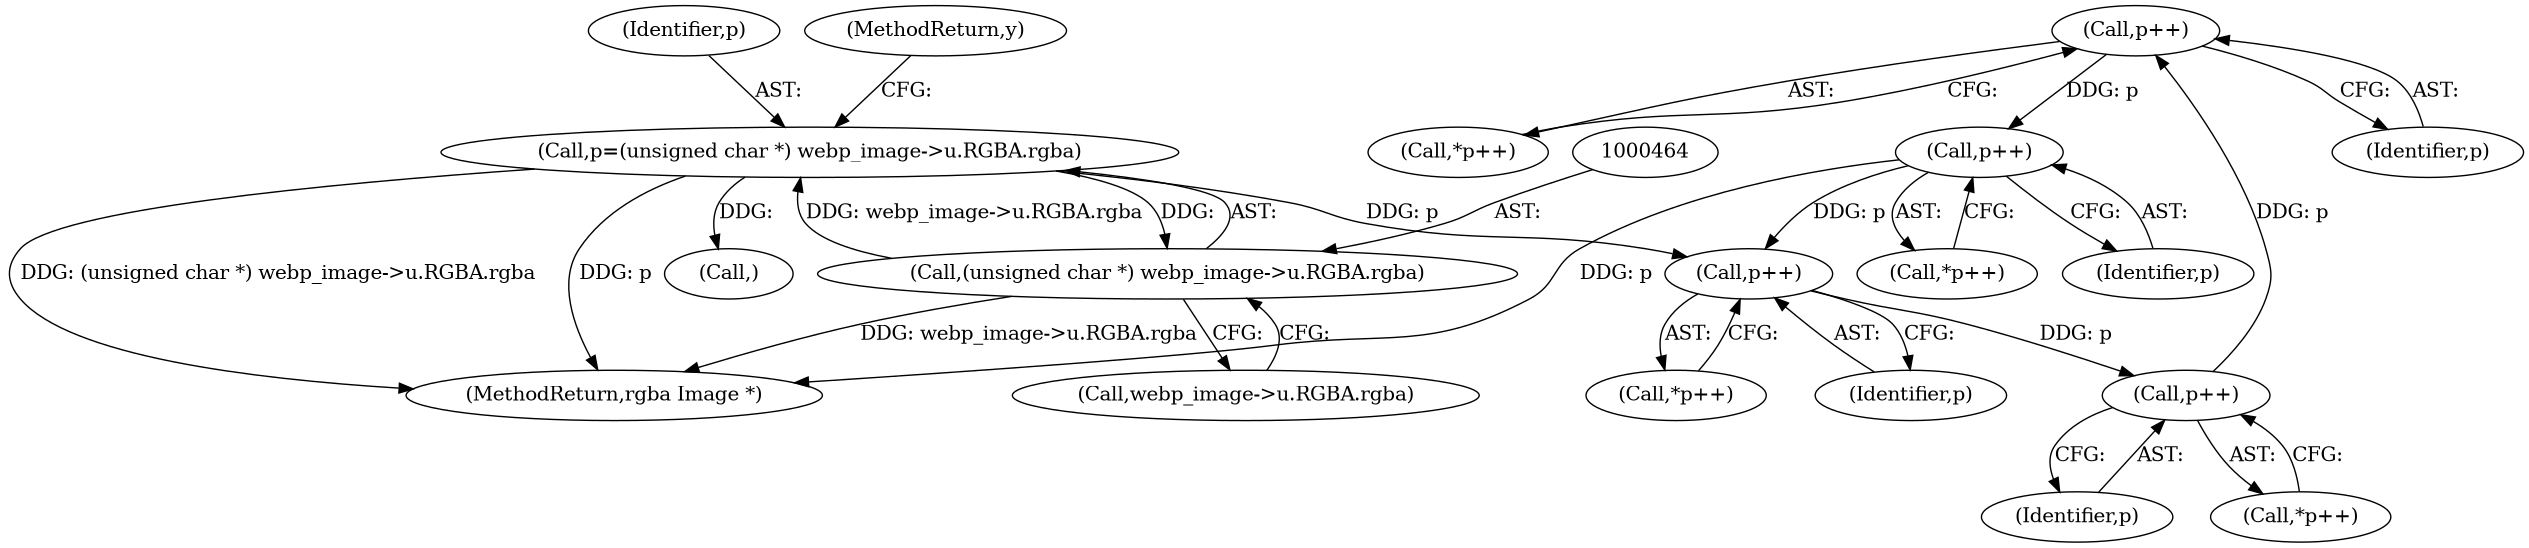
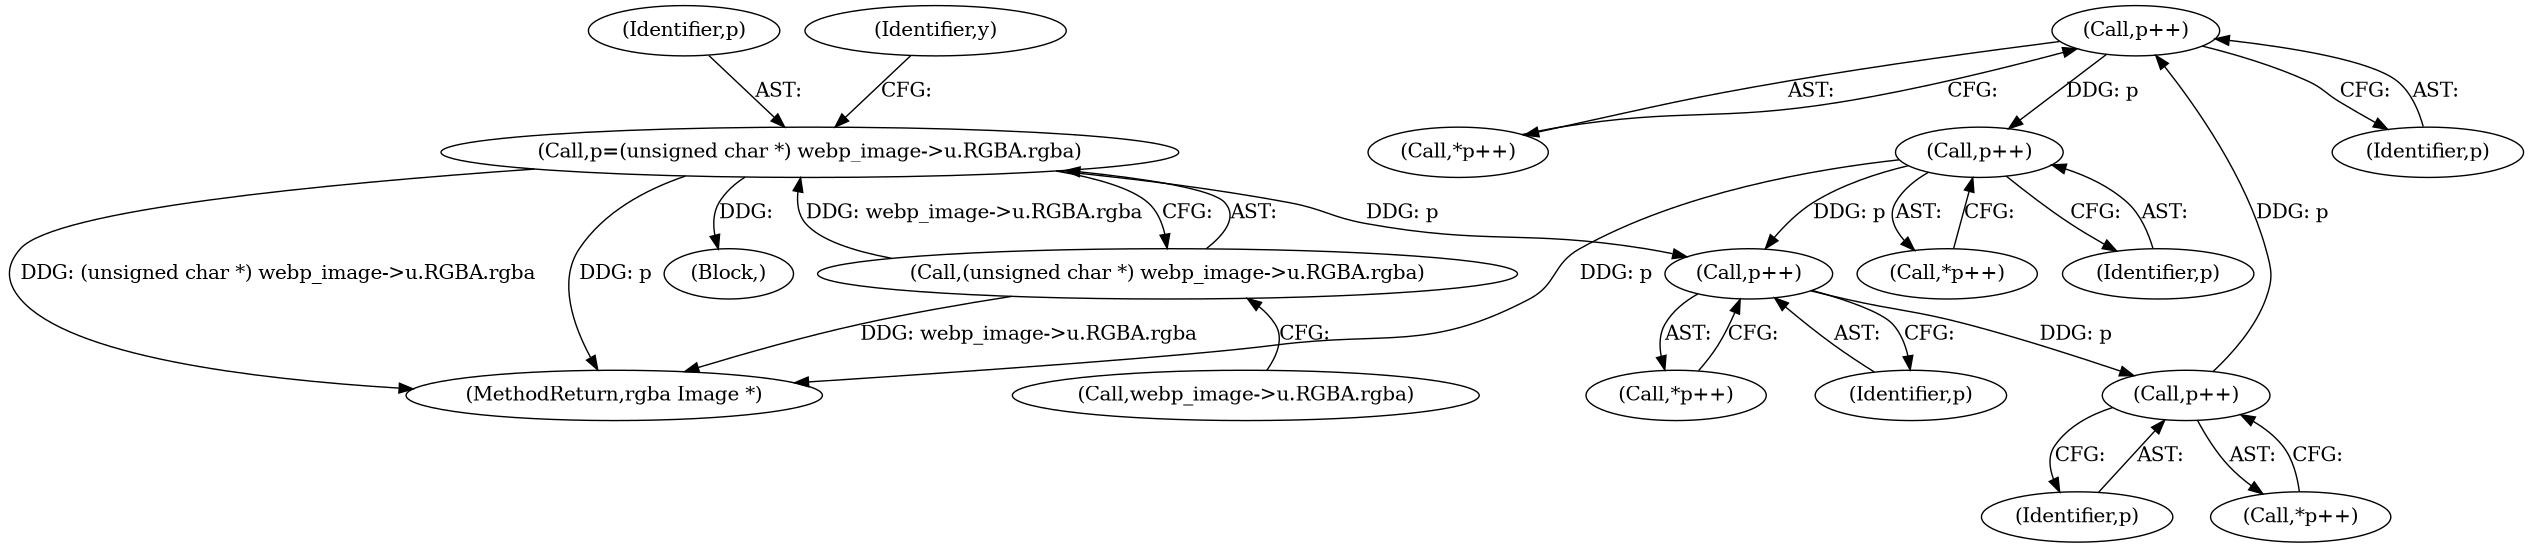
node "(MethodReturn,y)": label "(MethodReturn,y)" -> "(Identifier,y)"
node "1000464": removed
edge "(Call,p=(unsigned char *) webp_image->u.RGBA.rgba)" -> "(Call,(unsigned char *) webp_image->u.RGBA.rgba)": label "DDG: " -> "CFG: "
node "(Call,)": label "(Call,)" -> "(Block,)"
edge "(Call,(unsigned char *) webp_image->u.RGBA.rgba)" -> "(Call,webp_image->u.RGBA.rgba)": removed, label "CFG:"
